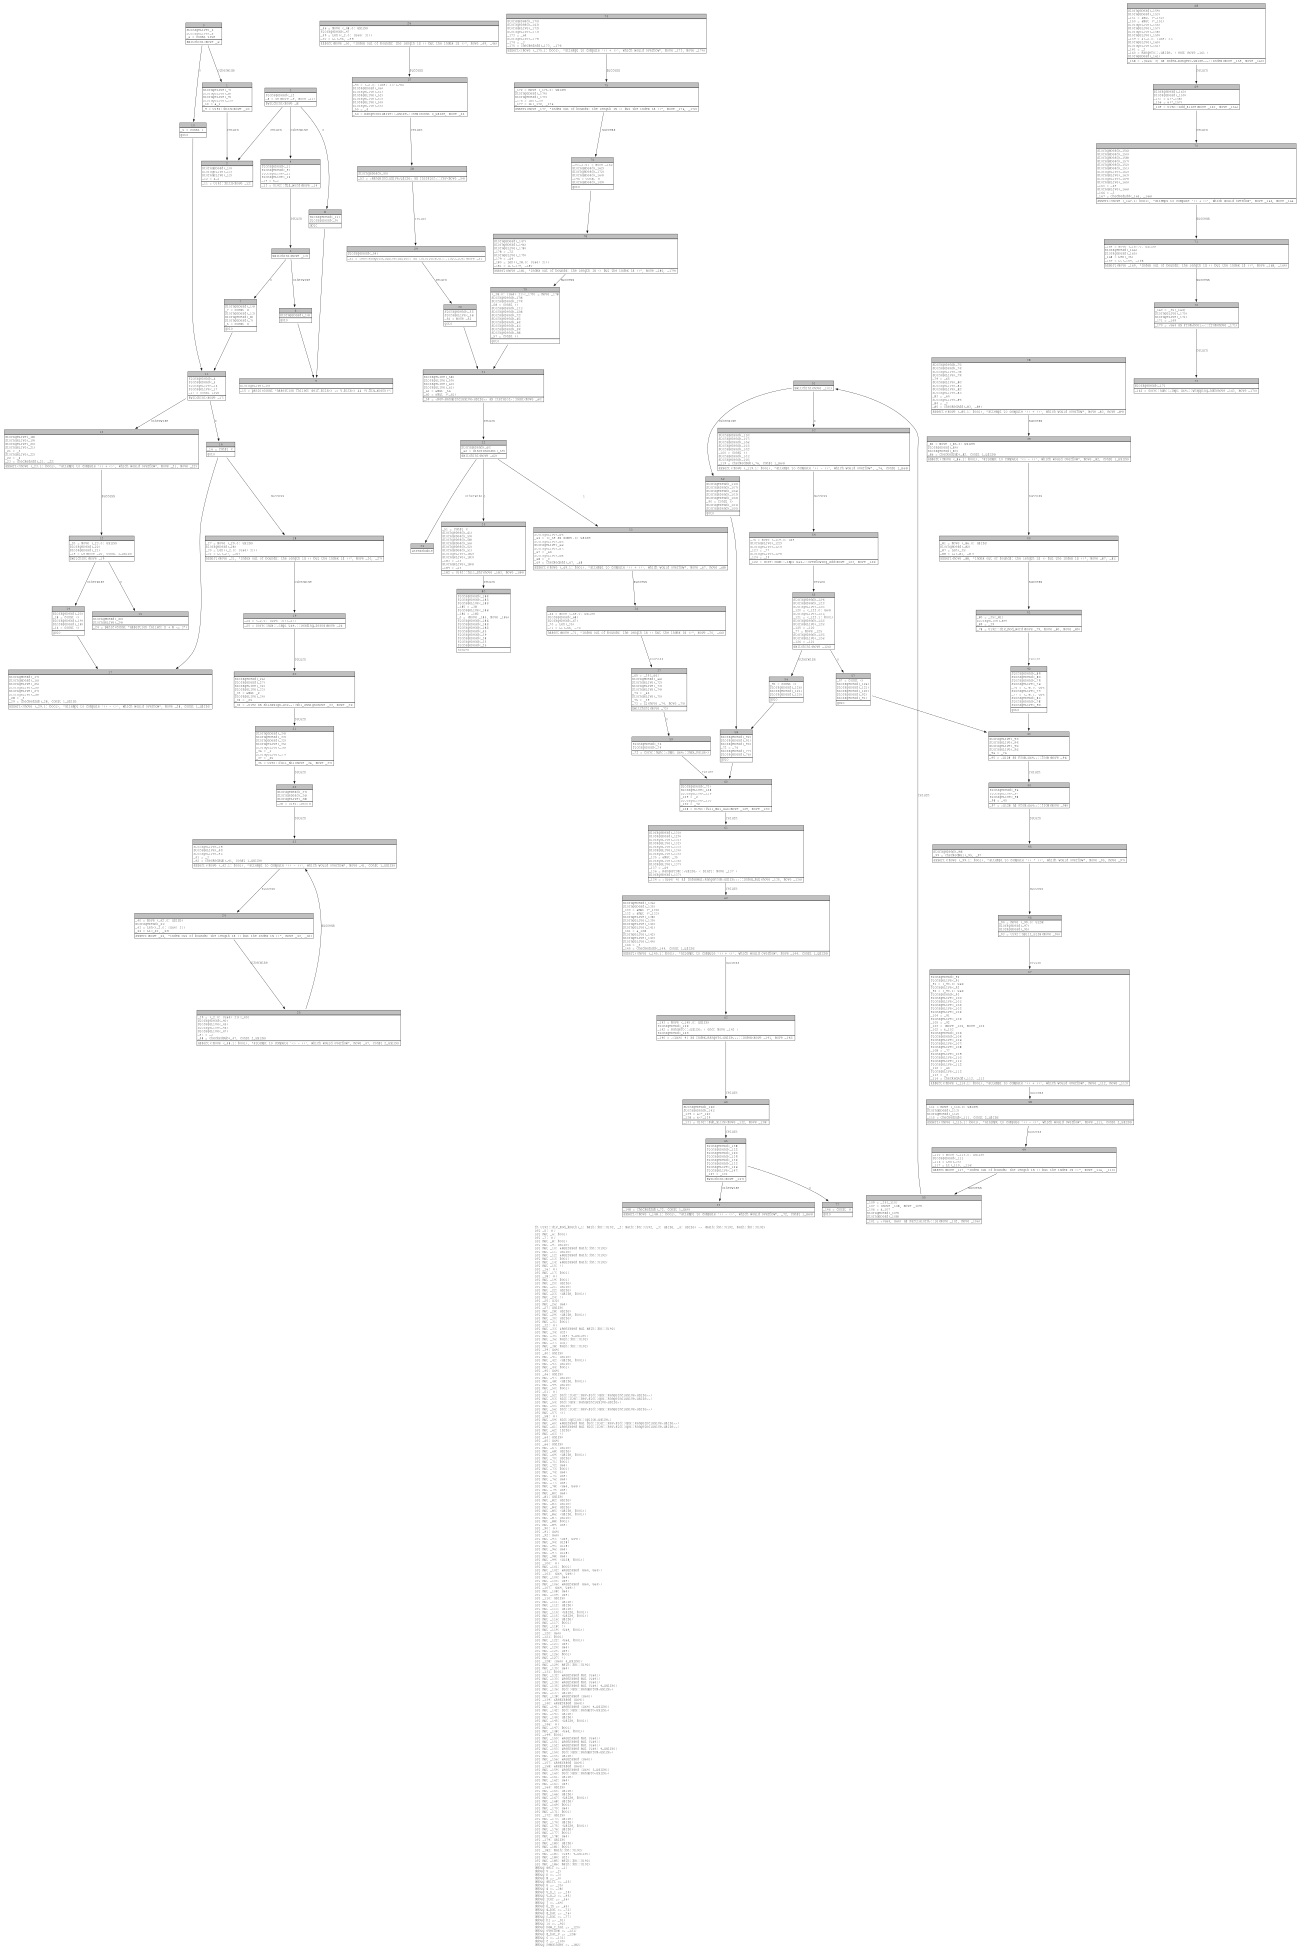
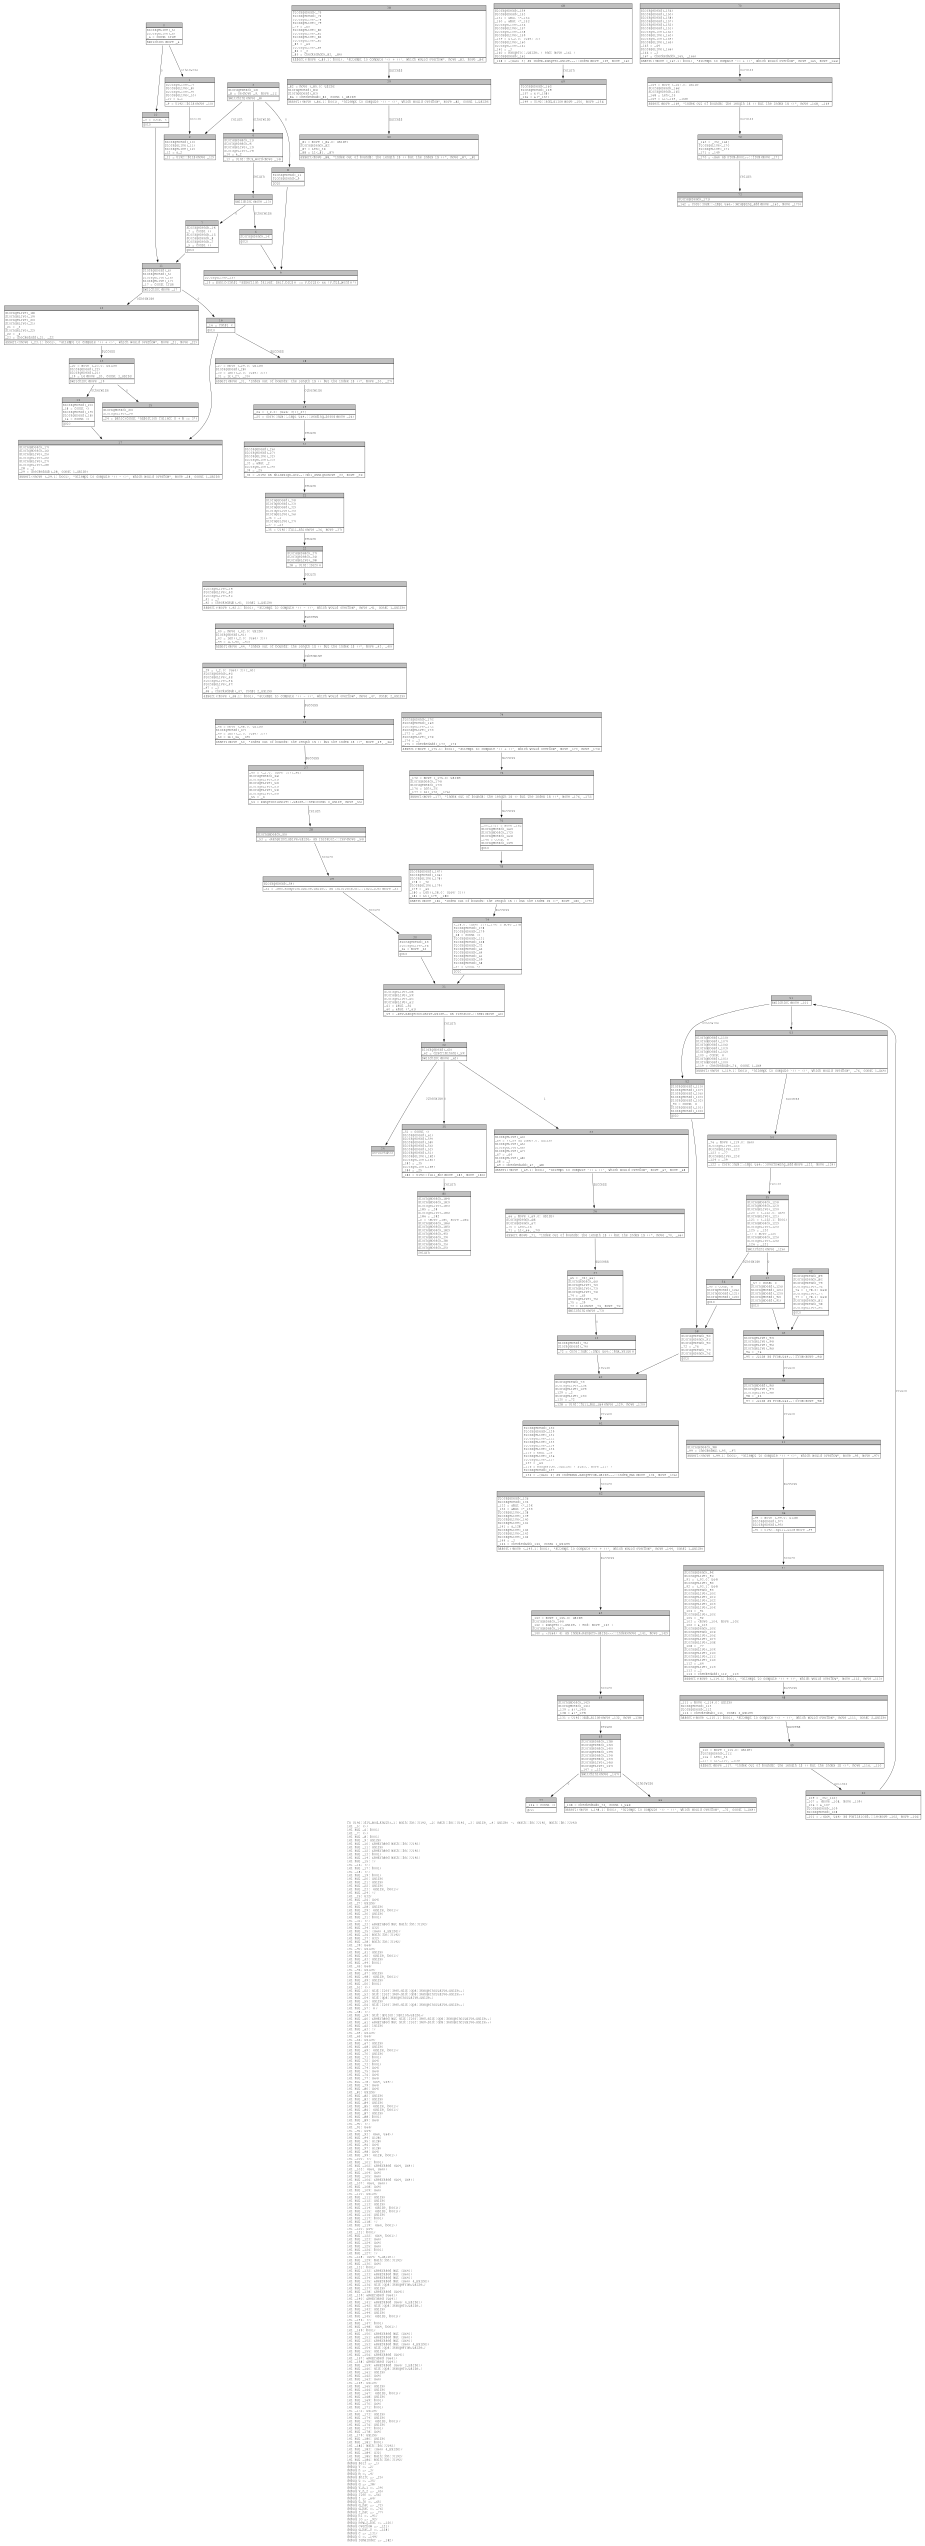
edge "69" -> "70": removed, label "return"
node "41": removed
edge "25" -> "23": now "25" -> "26"
